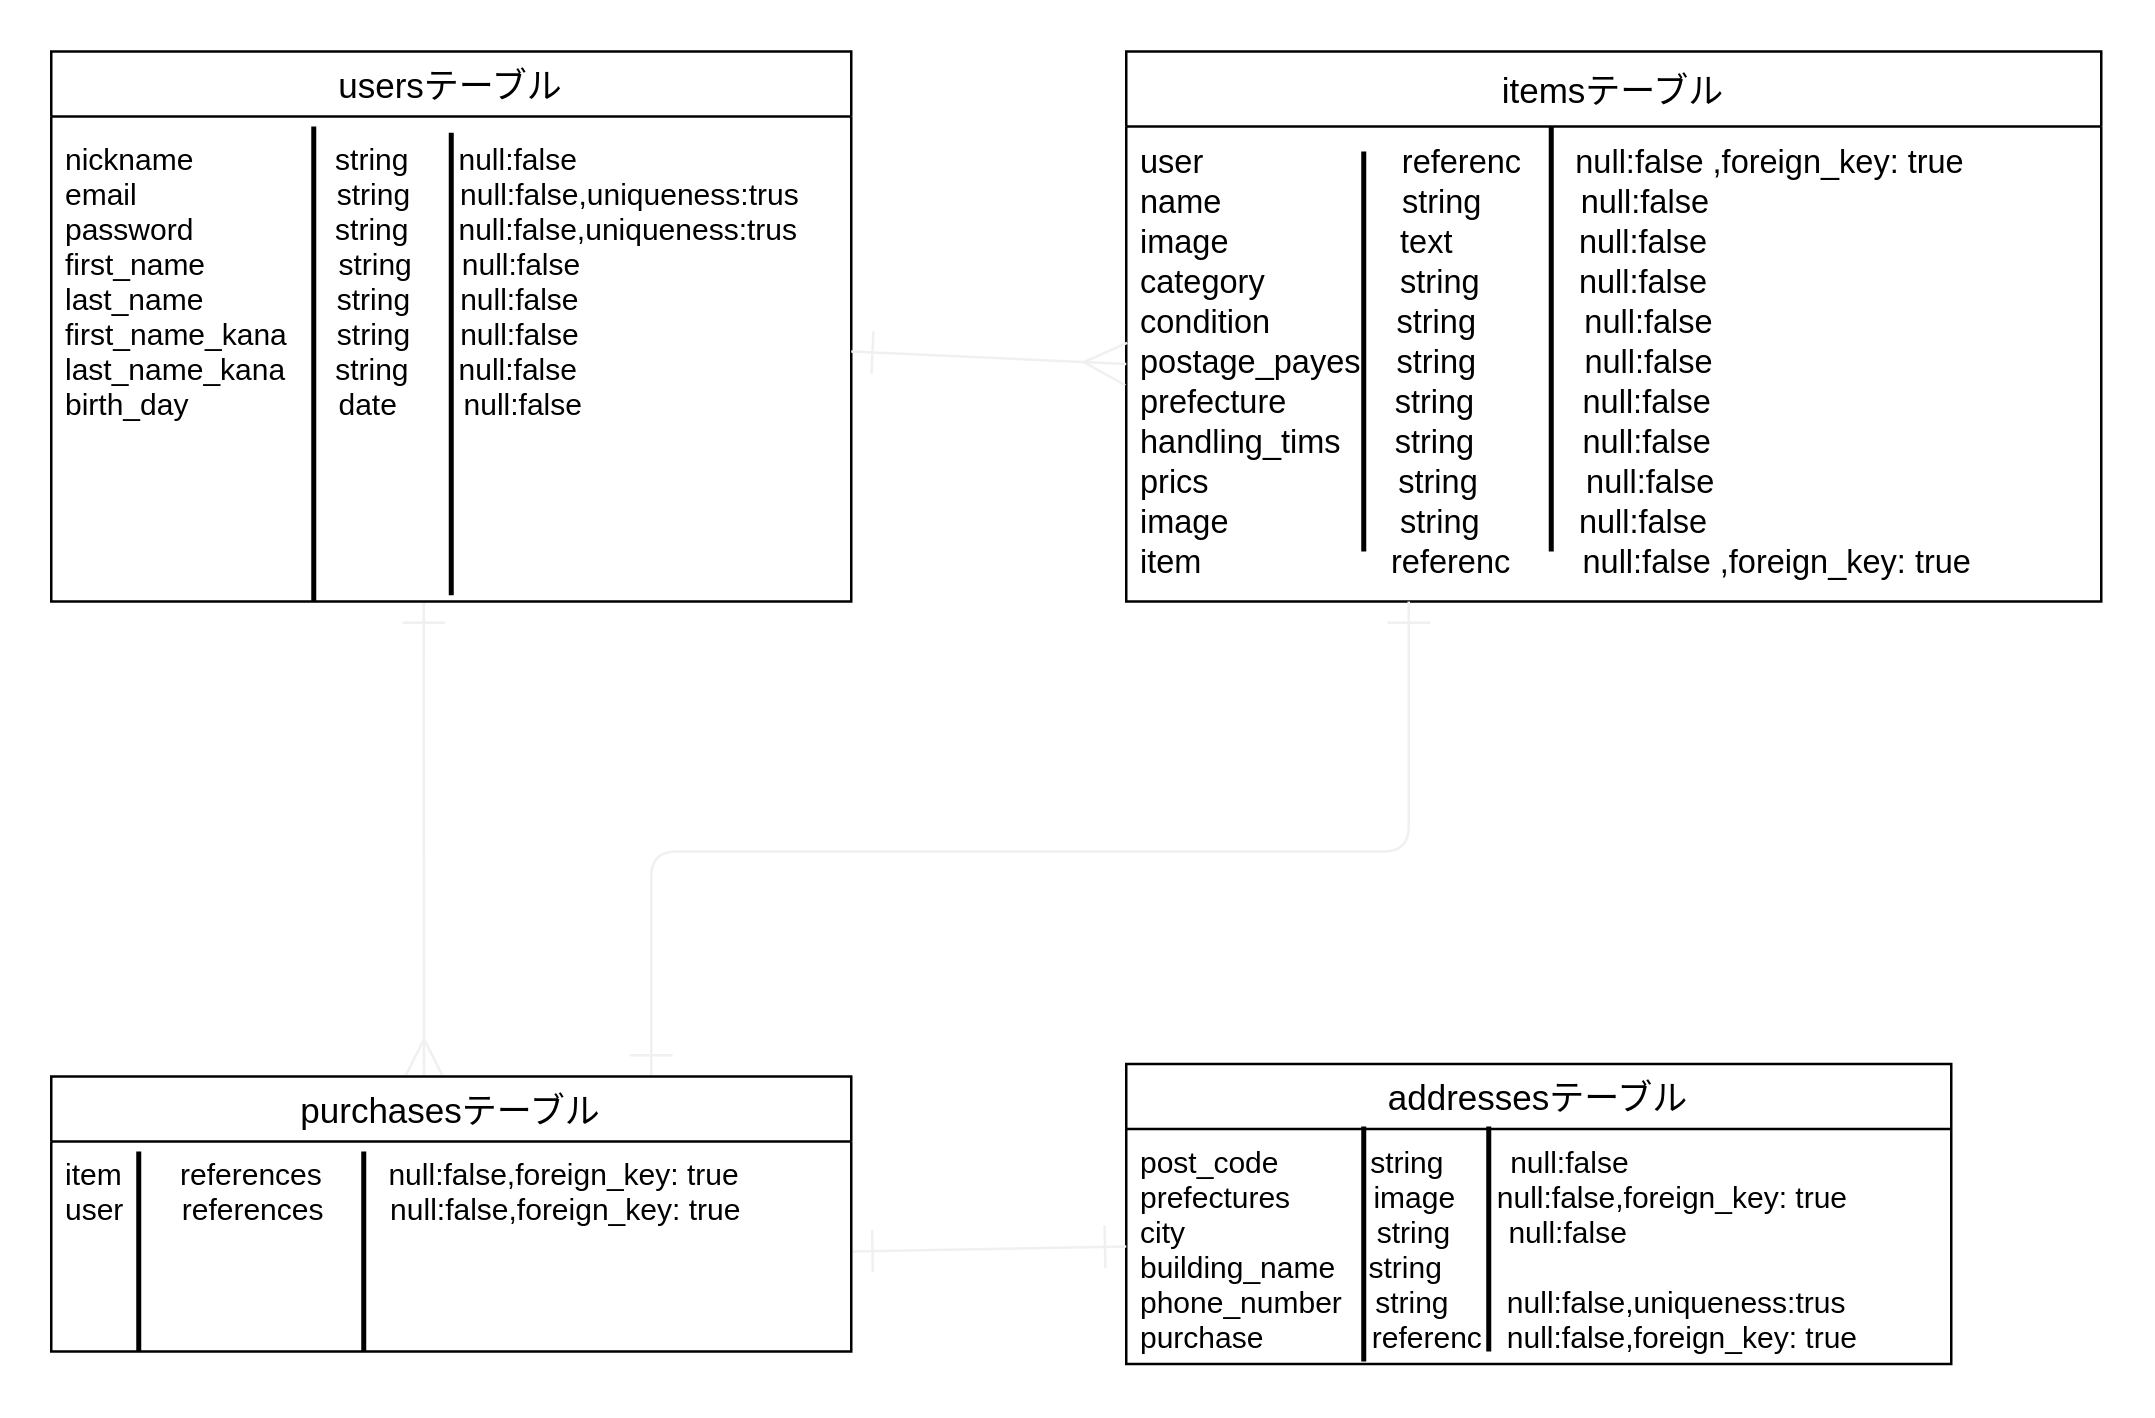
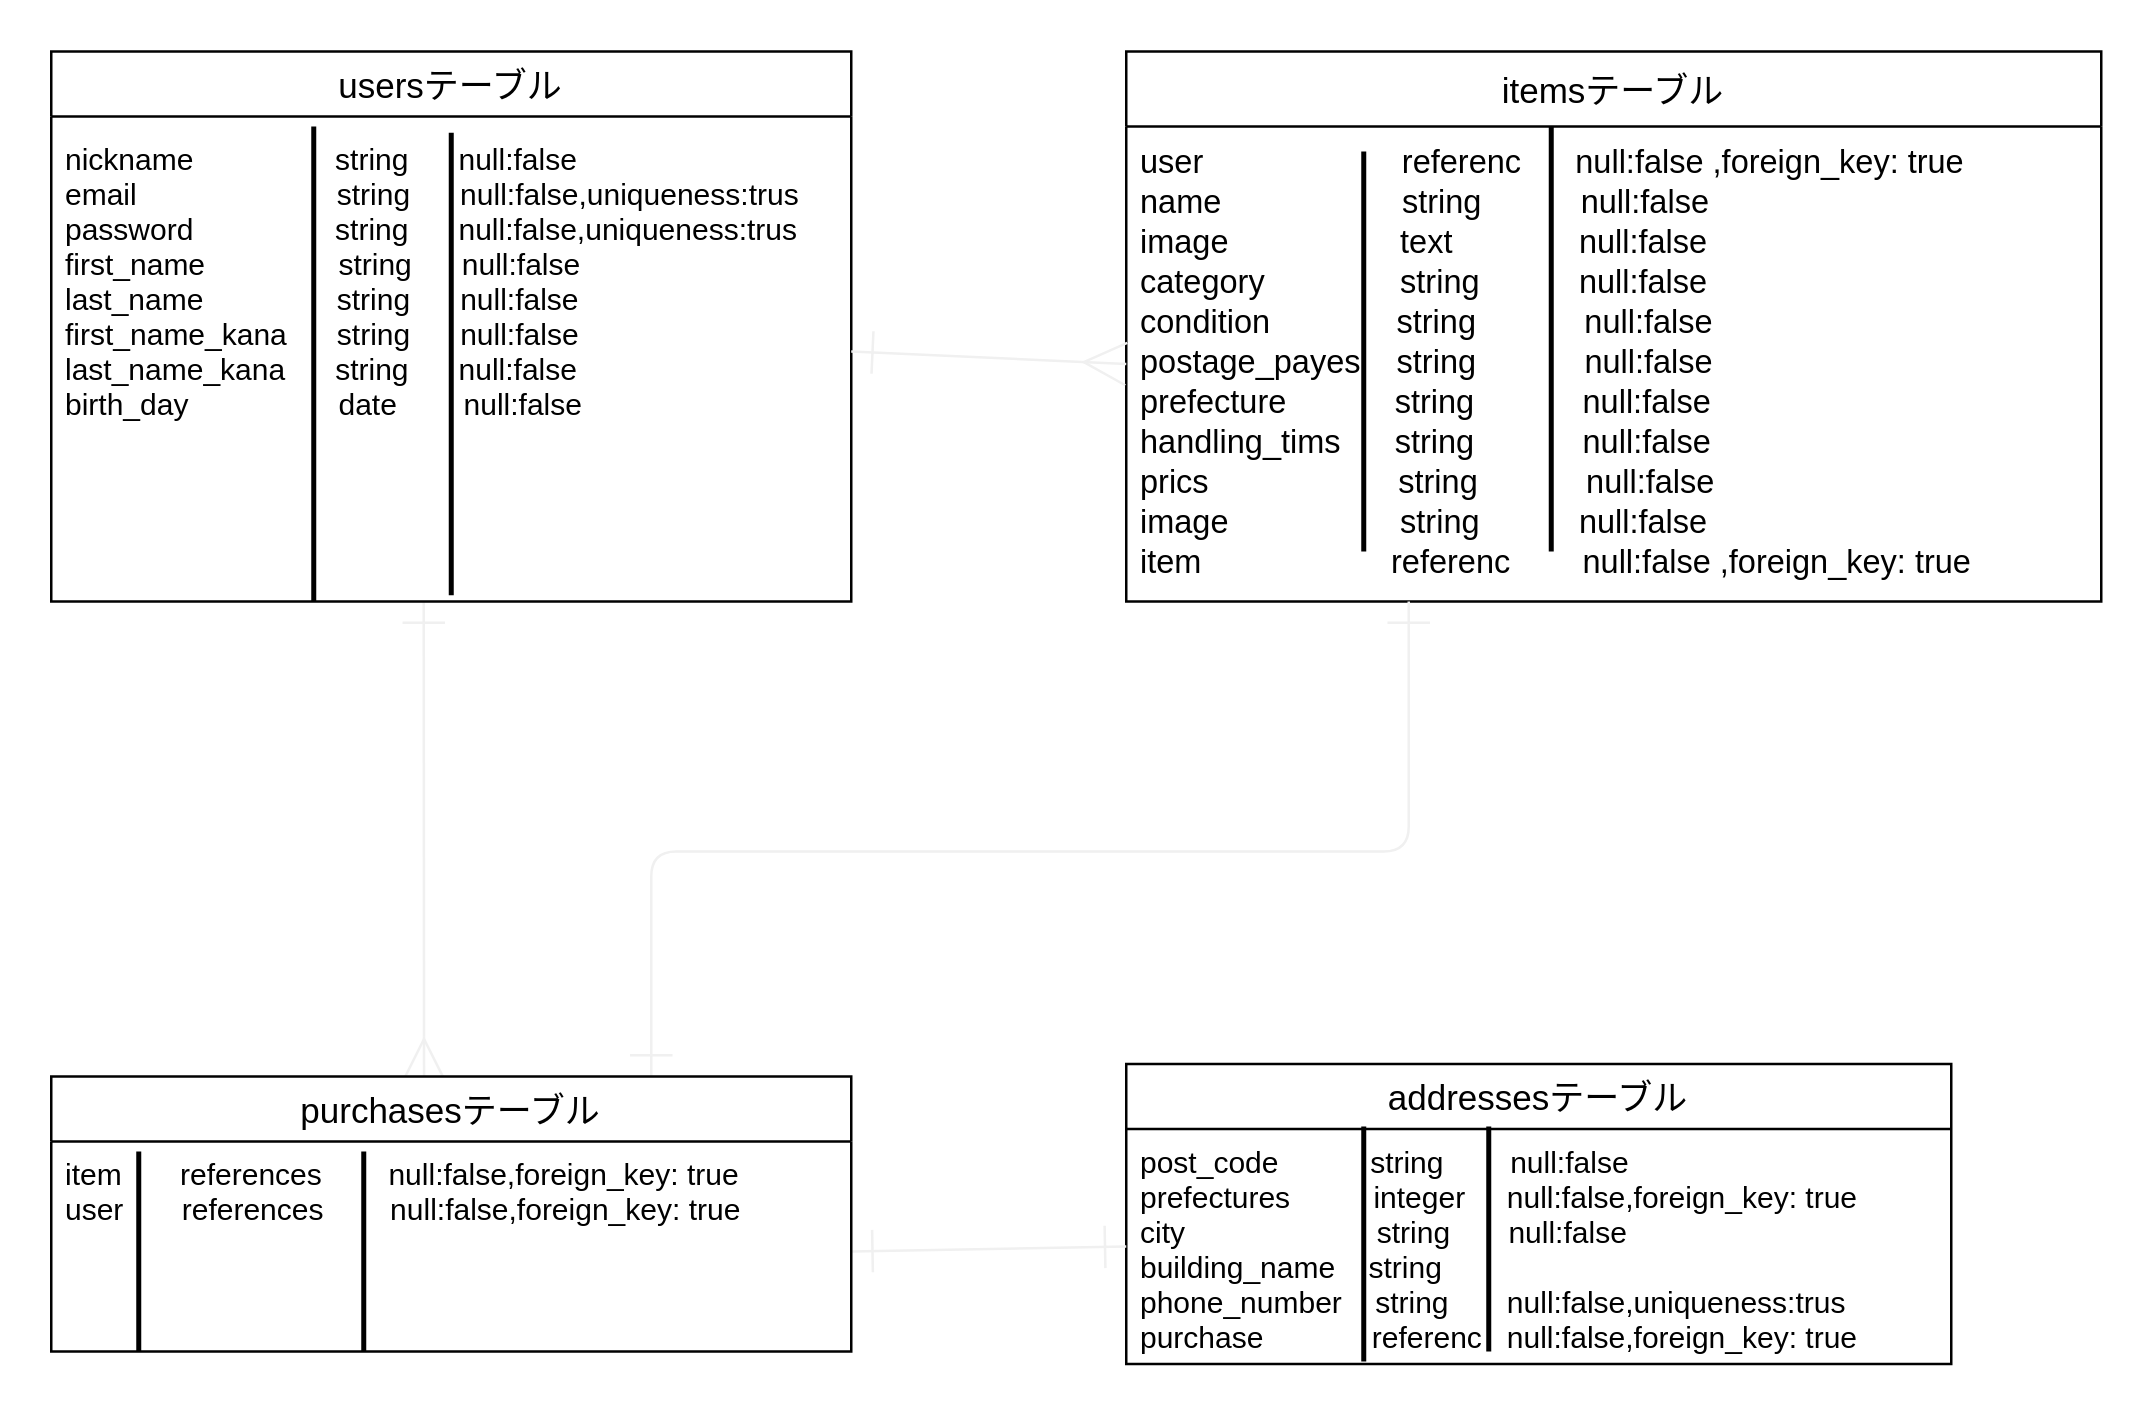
node "post_code string null:false prefectures image null:false,foreign_key: true city string null:false building_name string phone_number string null:false,uniqueness:trus purchase referenc null:false,foreign_key: true": label "post_code string null:false prefectures image null:false,foreign_key: true city string null:false building_name string phone_number string null:false,uniqueness:trus purchase referenc null:false,foreign_key: true" -> "post_code string null:false prefectures integer null:false,foreign_key: true city string null:false building_name string phone_number string null:false,uniqueness:trus purchase referenc null:false,foreign_key: true"
